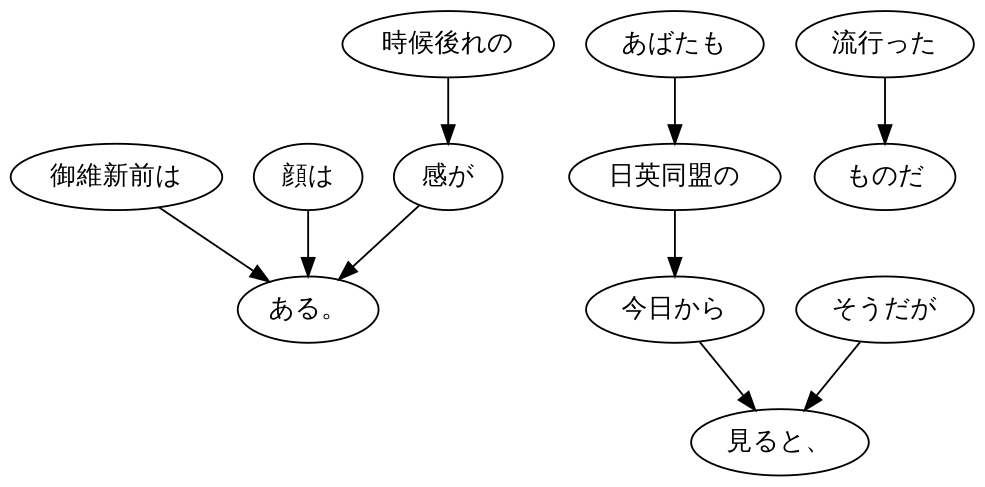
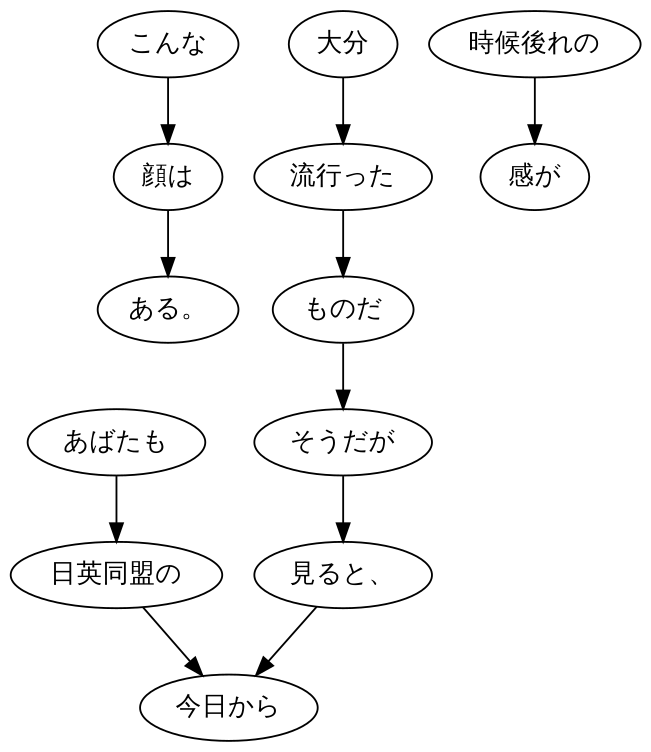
node "こんな": added
node "大分": added
node "御維新前は": removed
edge "感が" -> "ある。": removed
edge "ものだ" -> "そうだが": added
edge "今日から" -> "見ると、": reversed
